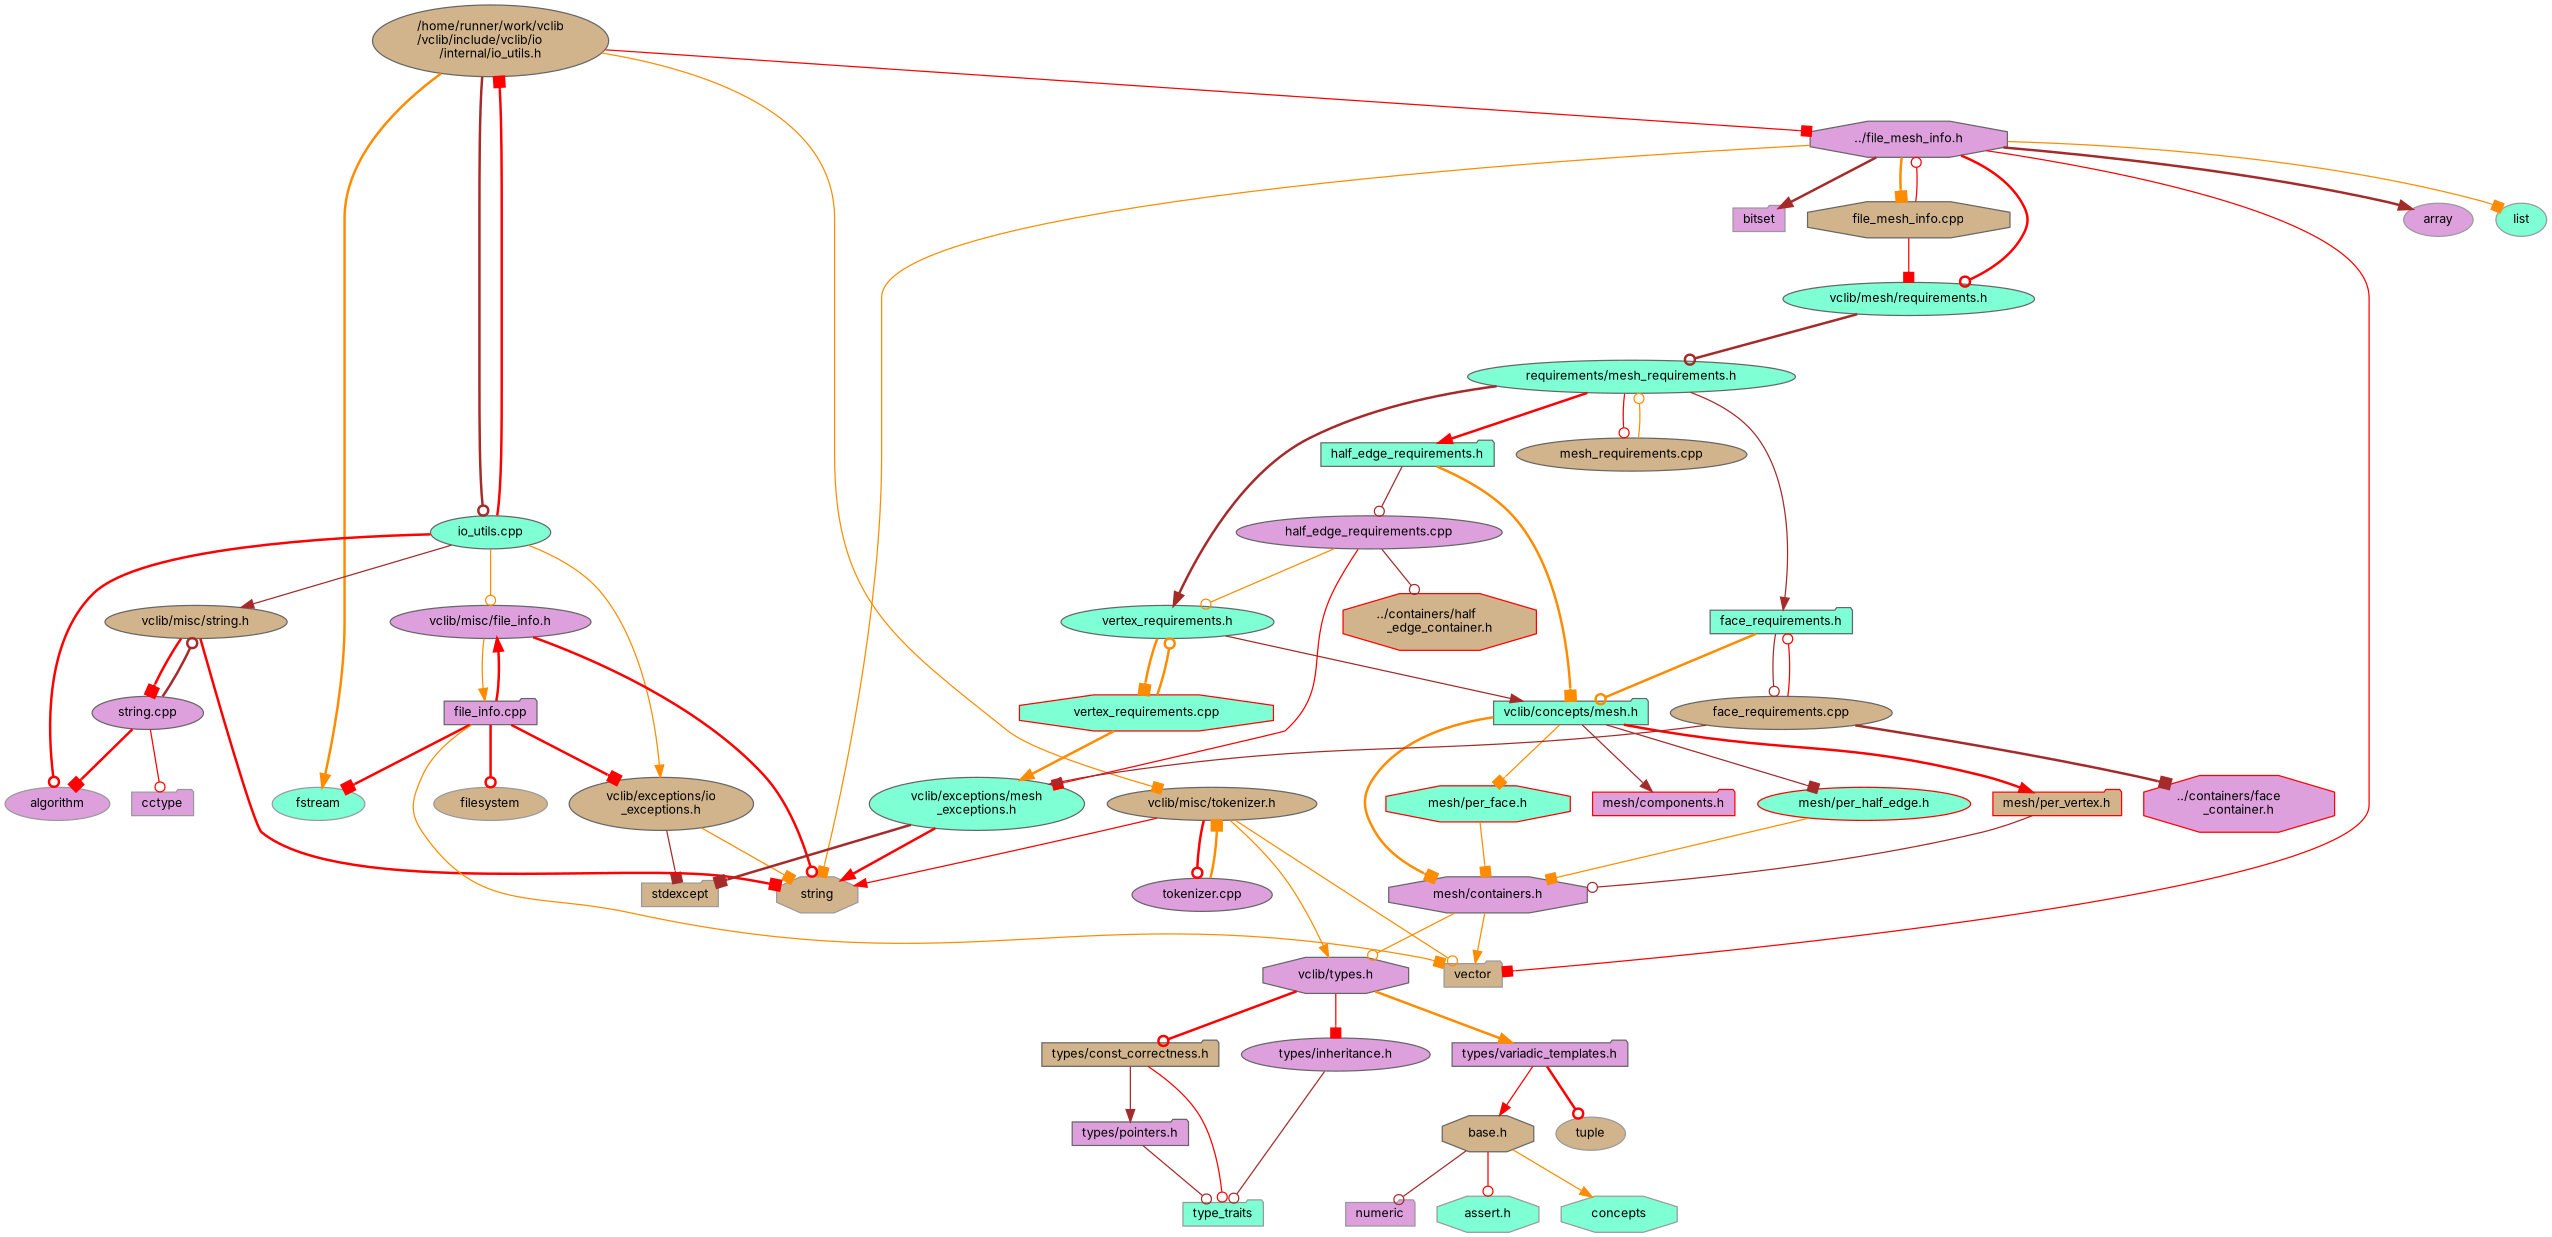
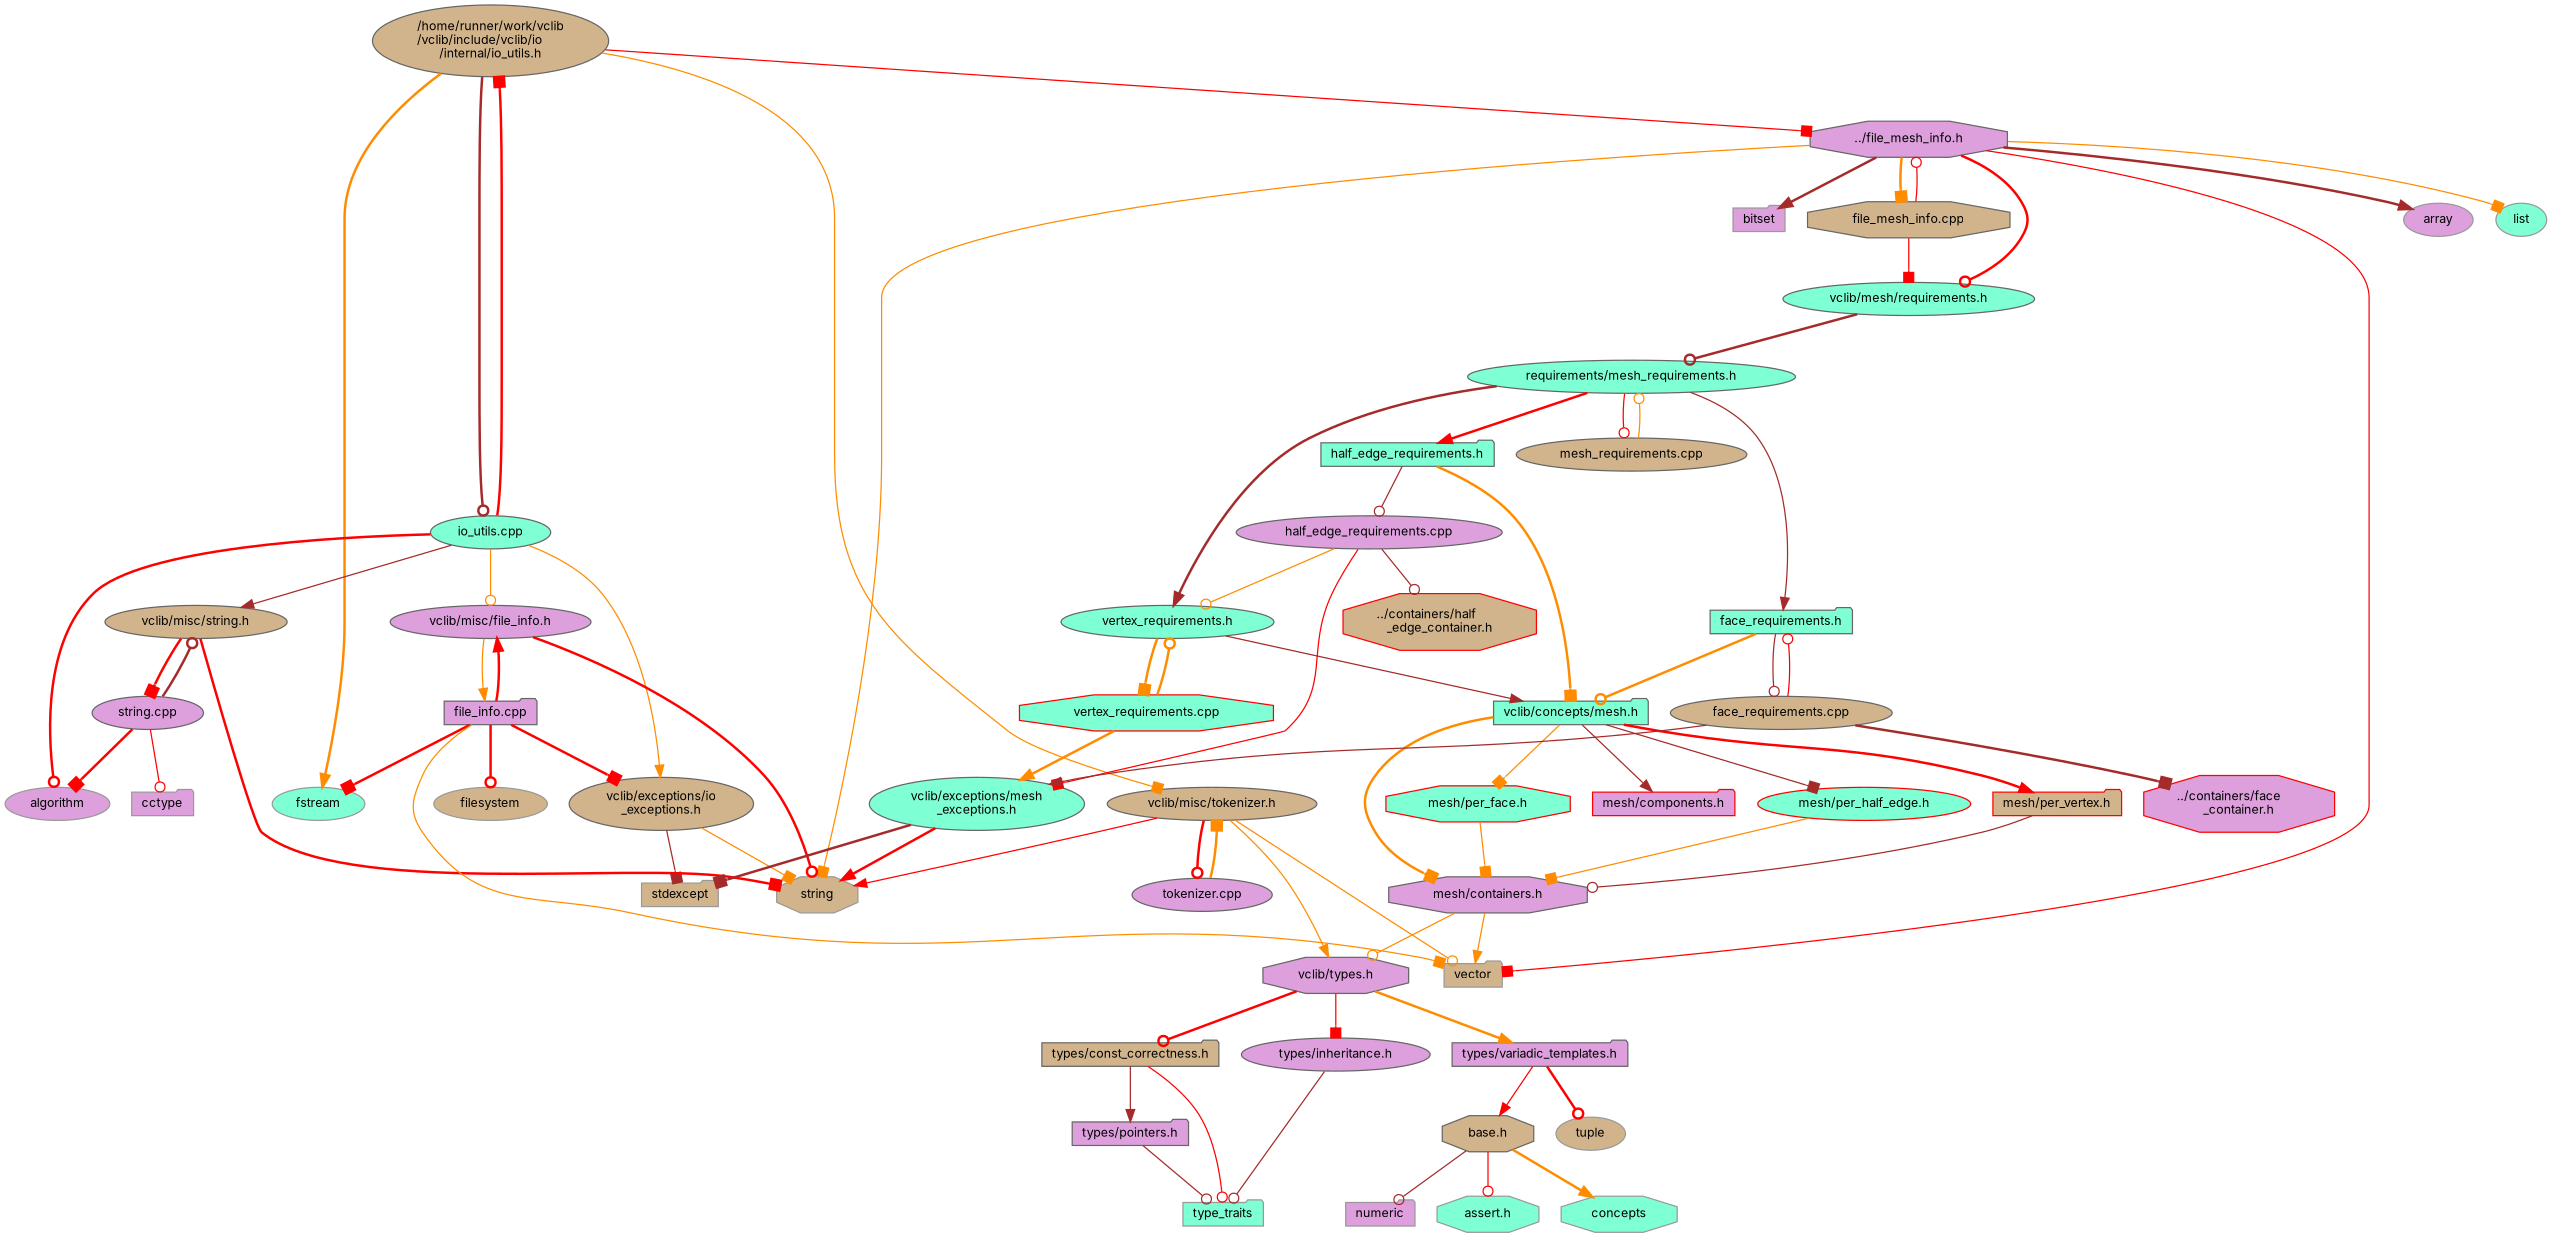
edge "base.h" -> "concepts": style solid -> bold
